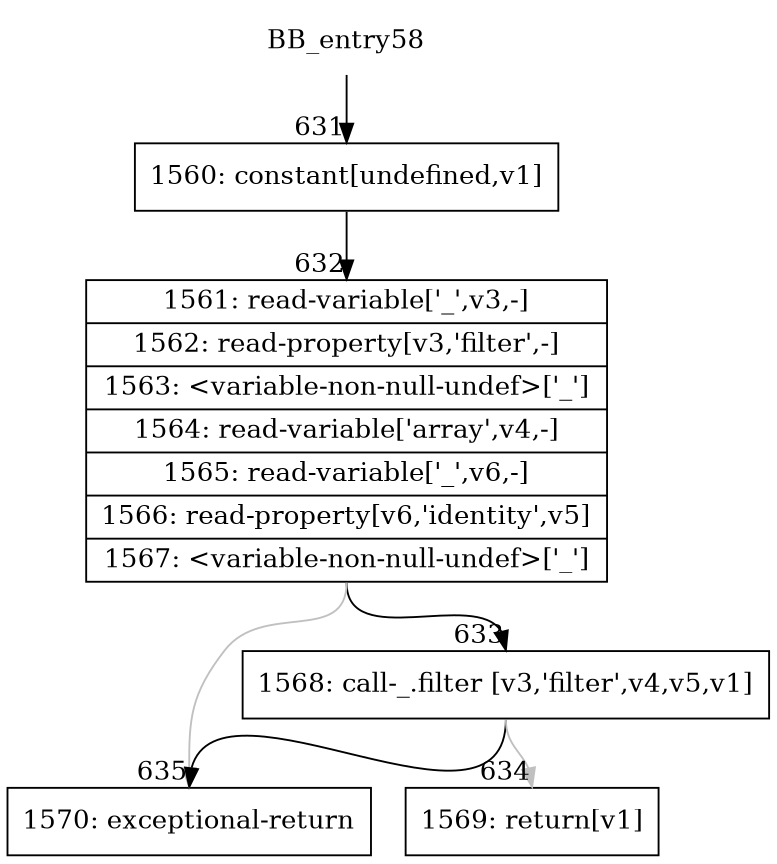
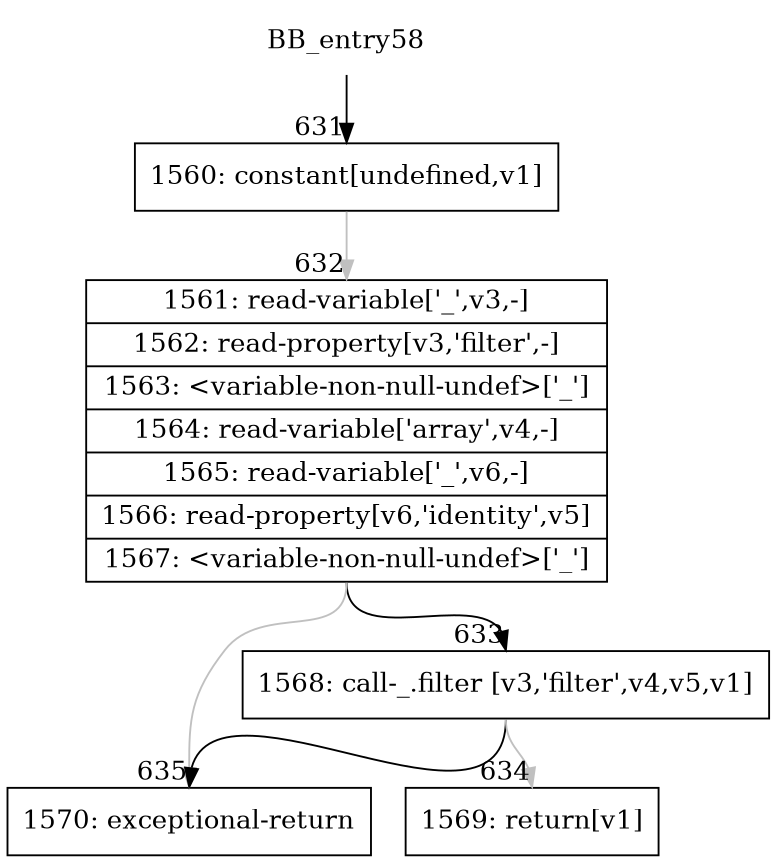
edge "1560: constant[undefined,v1]" -> "1561: read-variable['_',v3,-]": color black -> gray
